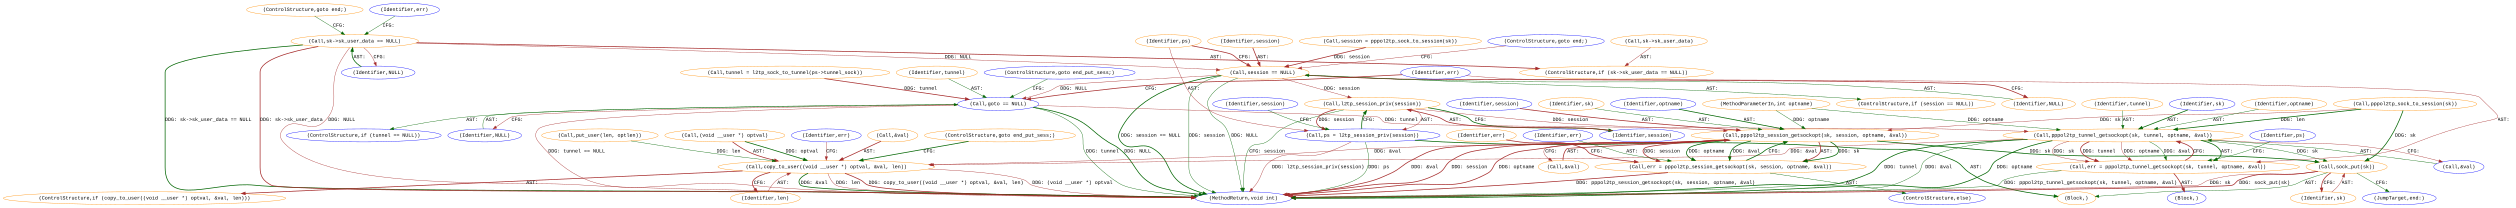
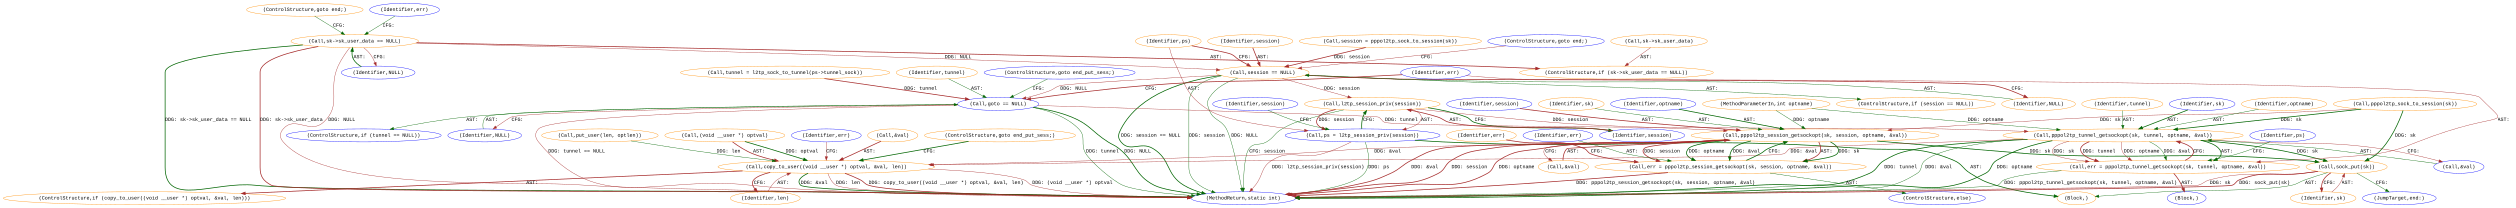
edge "(Call,pppol2tp_sock_to_session(sk))" -> "(Call,pppol2tp_tunnel_getsockopt(sk, tunnel, optname, &val))": label "DDG: len" -> "DDG: sk"
edge "(Call,pppol2tp_tunnel_getsockopt(sk, tunnel, optname, &val))" -> "(Call,sock_put(sk))": style solid -> bold
node "(MethodReturn,void int)": label "(MethodReturn,void int)" -> "(MethodReturn,static int)"
